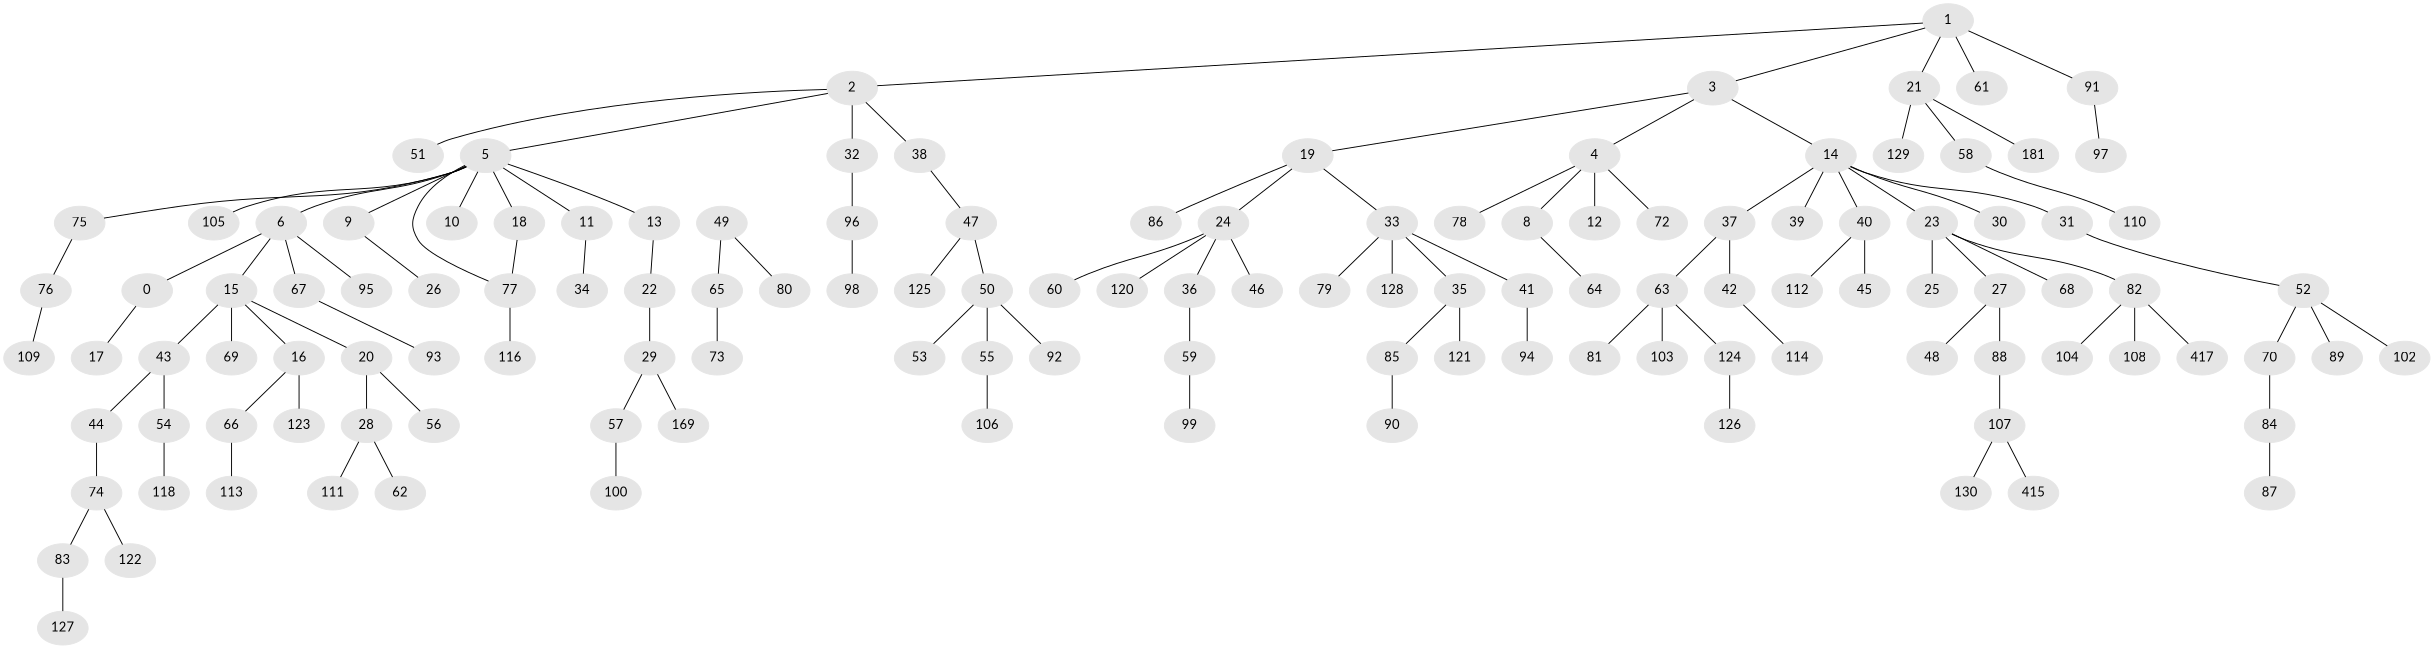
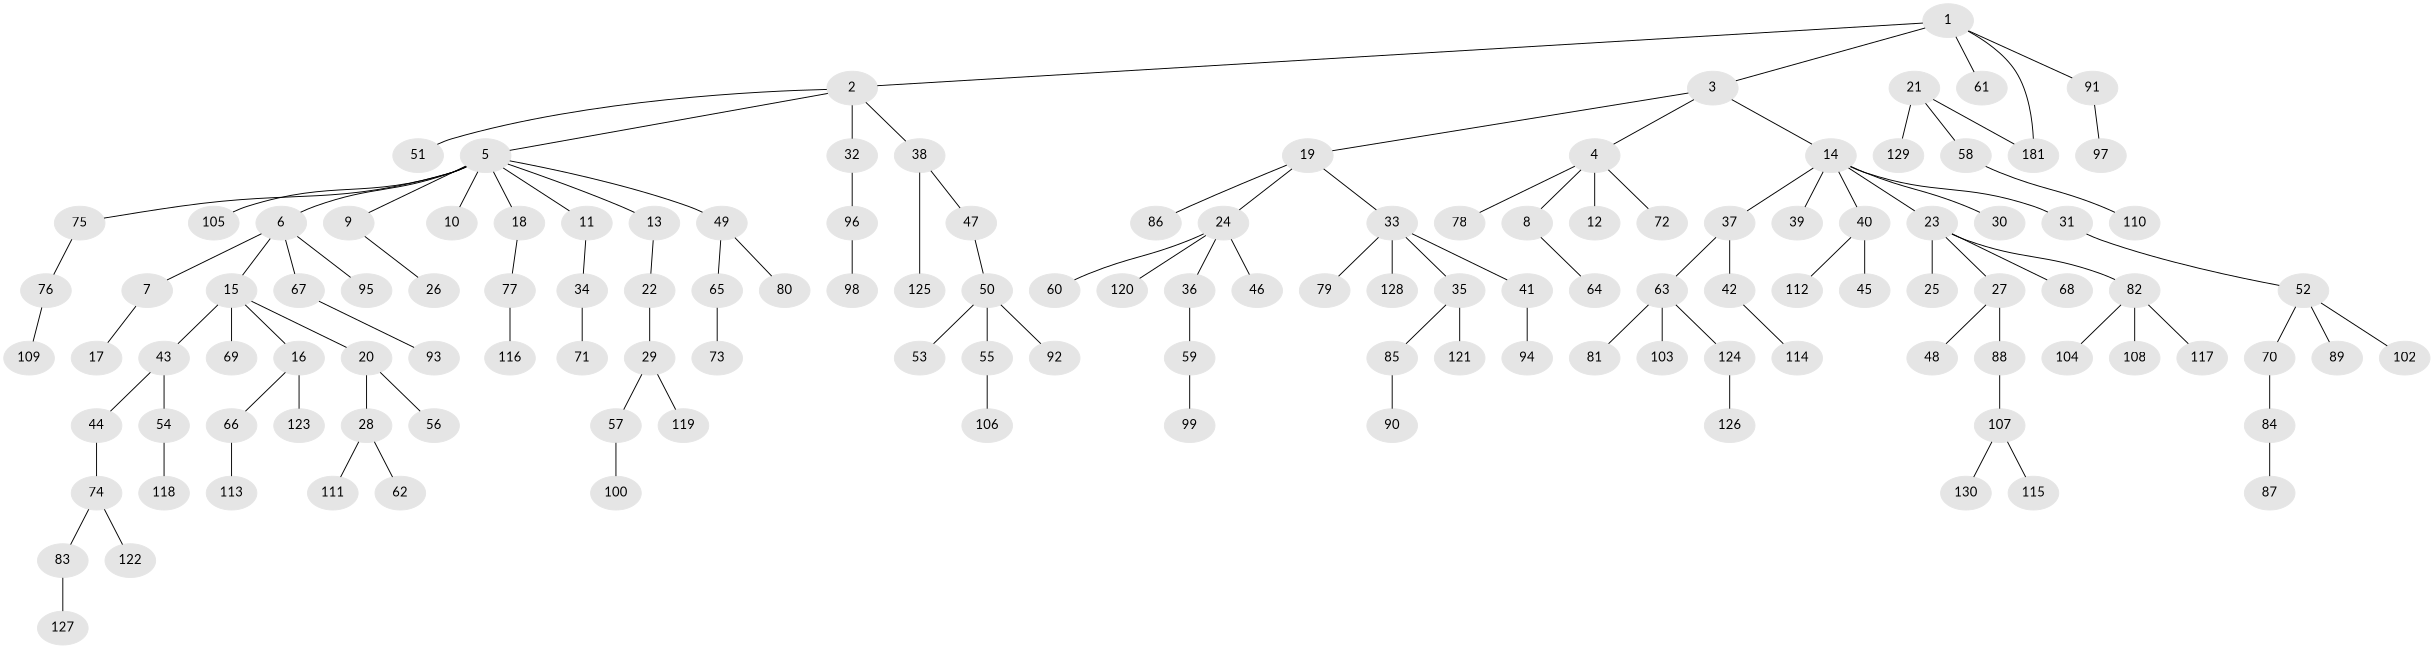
edge "1" -- "21": now "1" -- "181"
edge "5" -- "77": now "5" -- "49"
edge "47" -- "125": now "38" -- "125"
node "0": label "0" -> "7"
node "71": added
node "417": label "417" -> "117"
node "169": label "169" -> "119"
node "415": label "415" -> "115"
